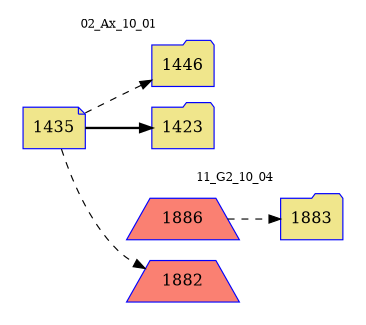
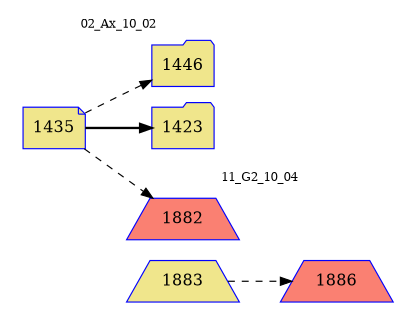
cluster "02_Ax_10_01": label "02_Ax_10_01" -> "02_Ax_10_02"
edge "1886" -> "1883": reversed
node "1883": shape folder -> trapezium
